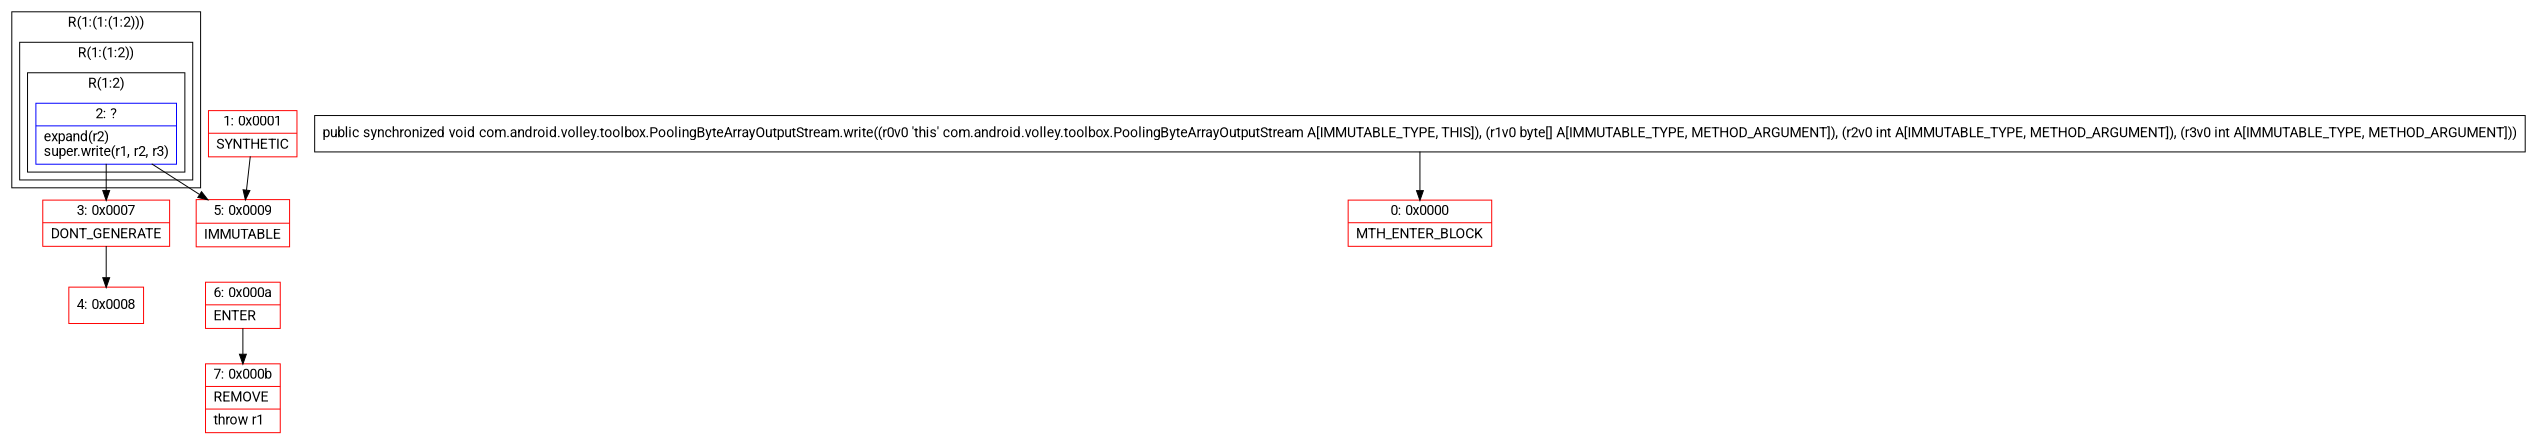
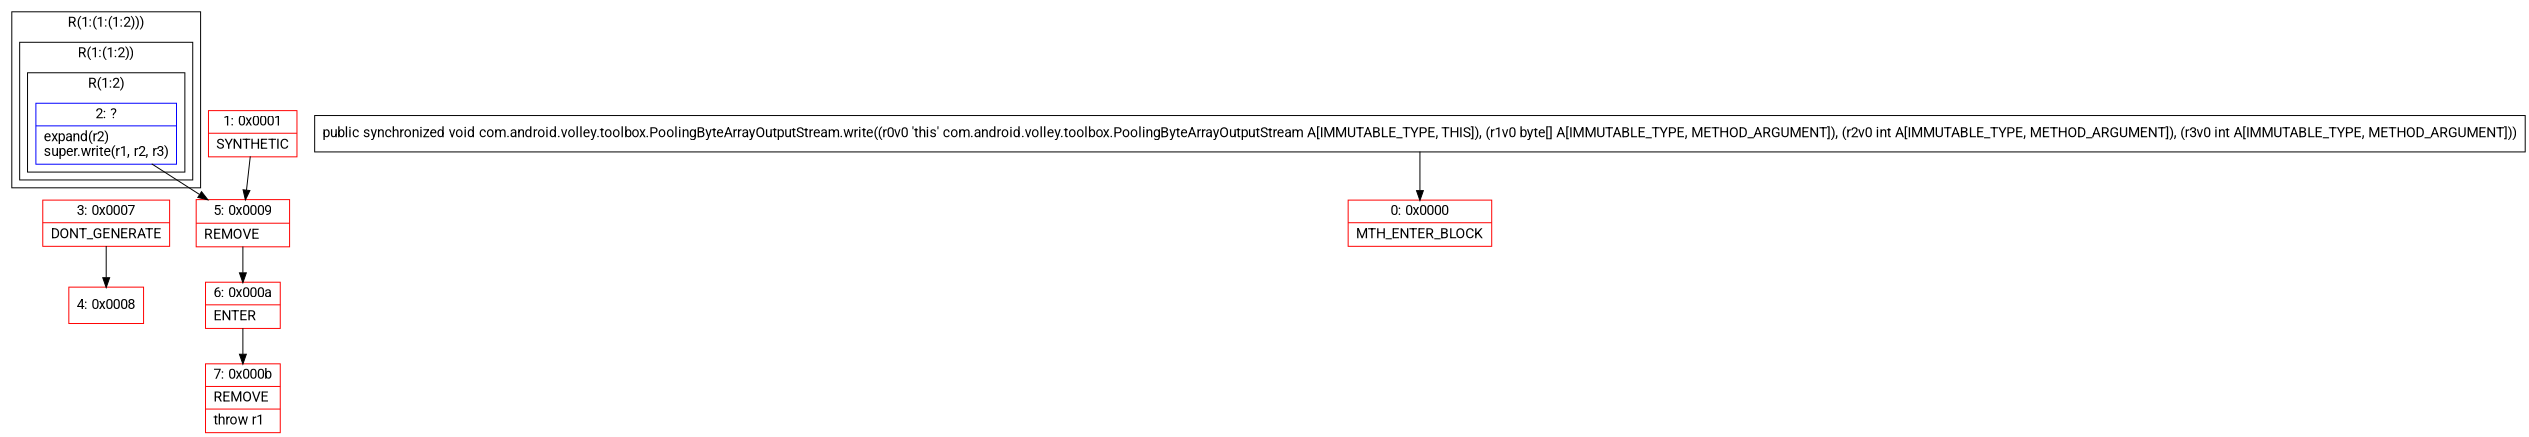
edge "2: ?" -> "3: 0x0007": removed
node "5: 0x0009": text "IMMUTABLE" -> "REMOVE"
edge "5: 0x0009" -> "6: 0x000a": added
